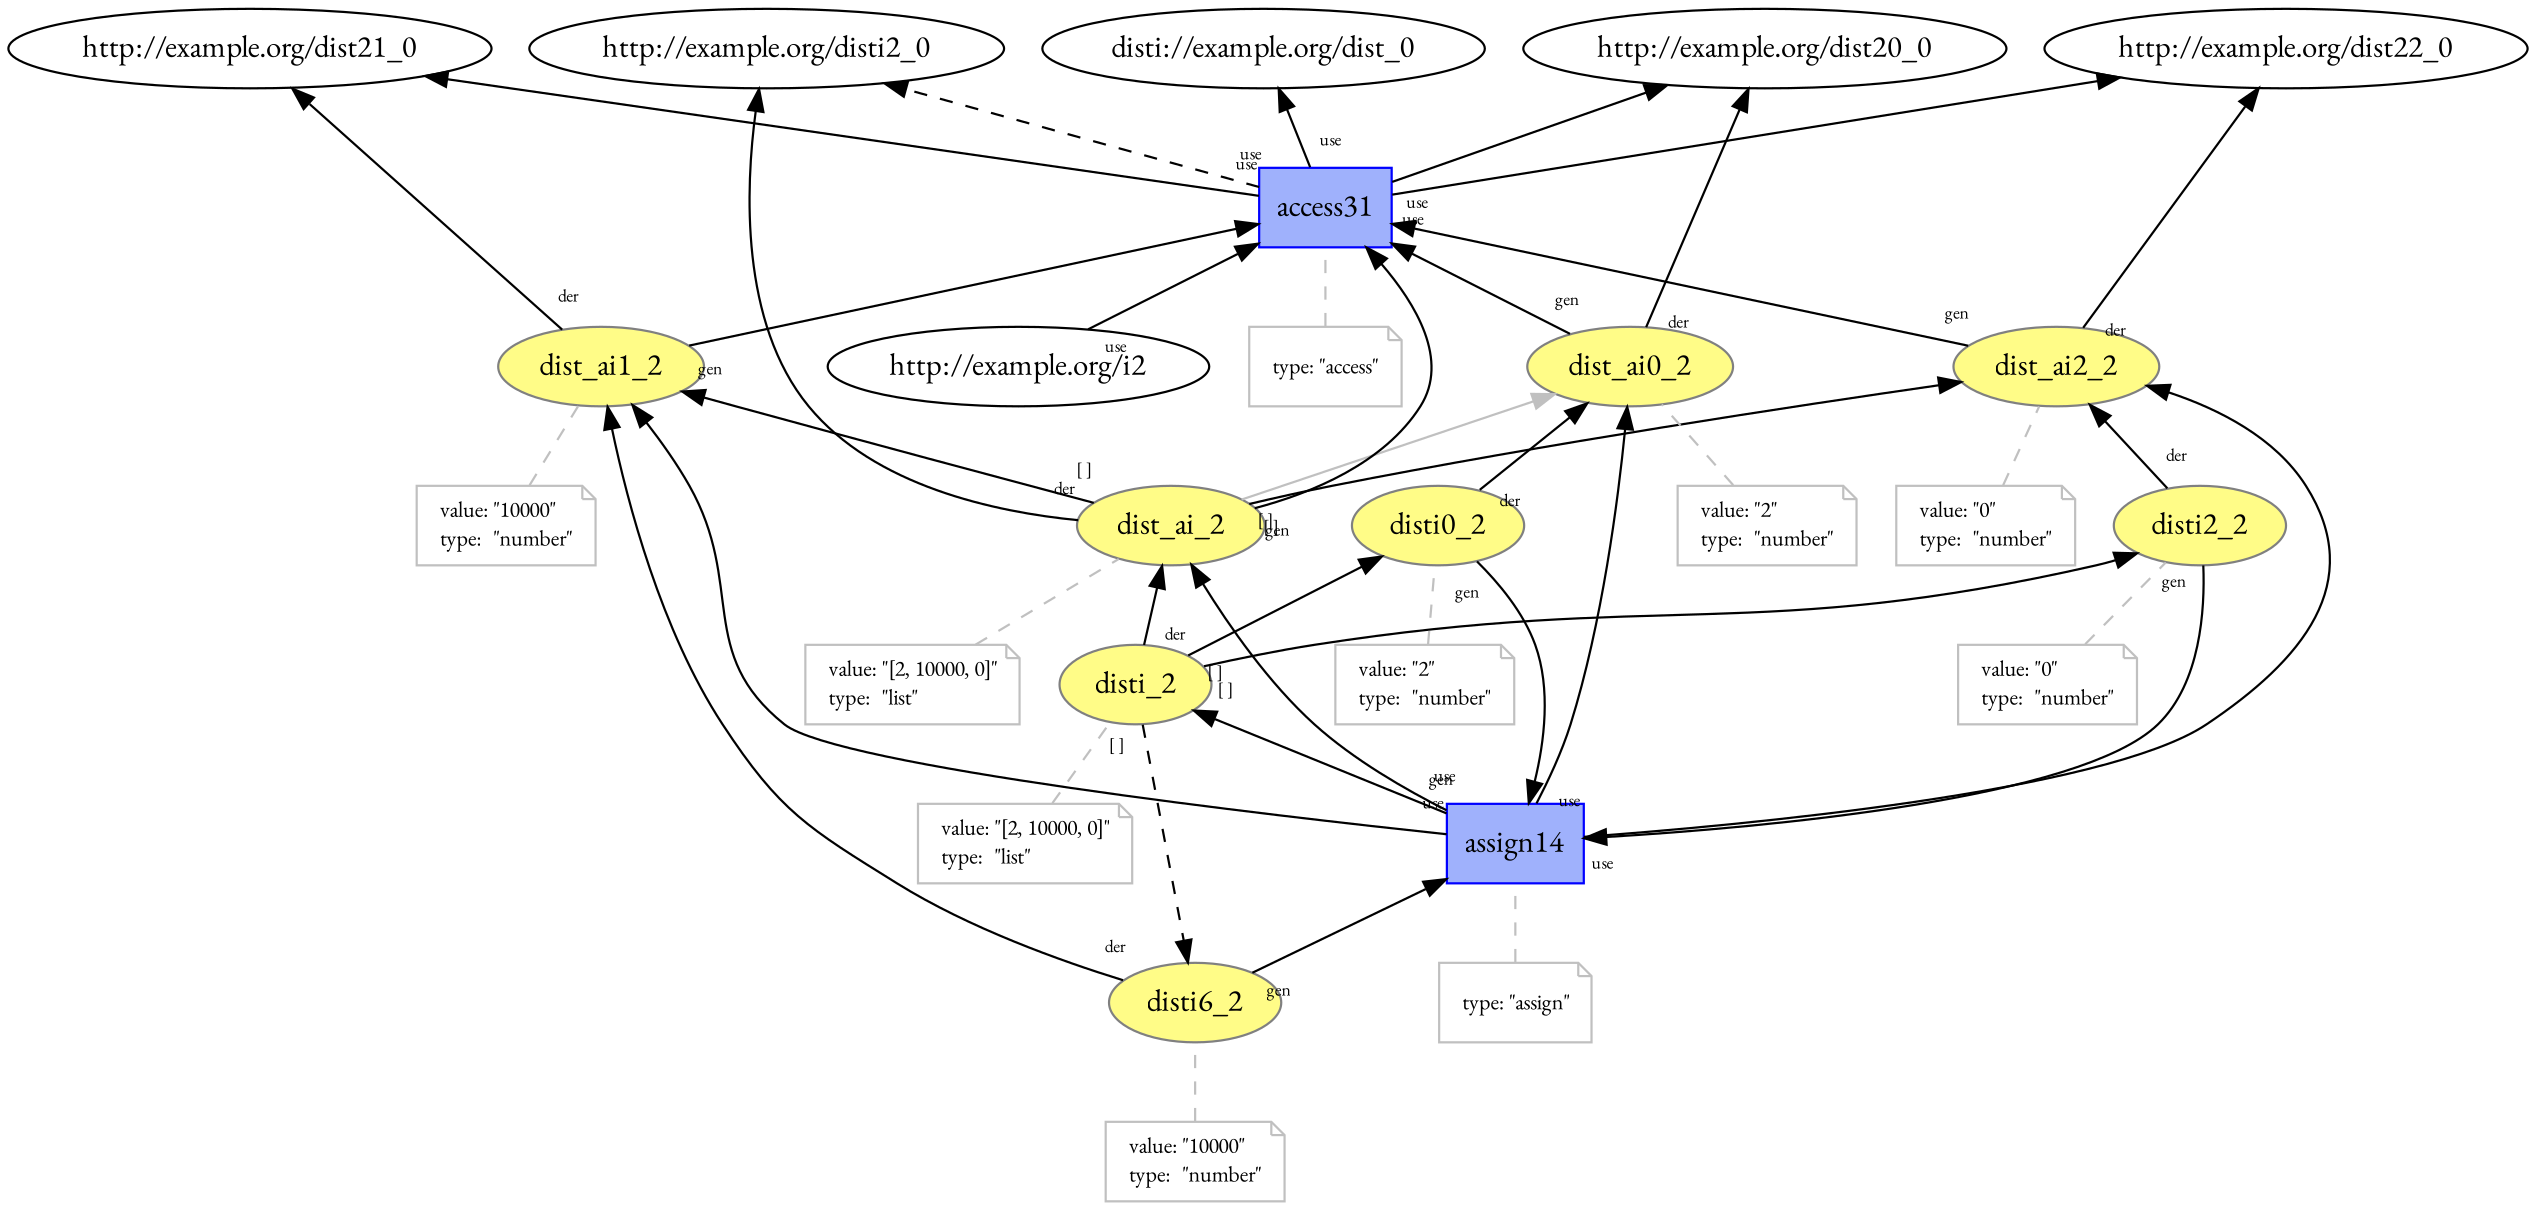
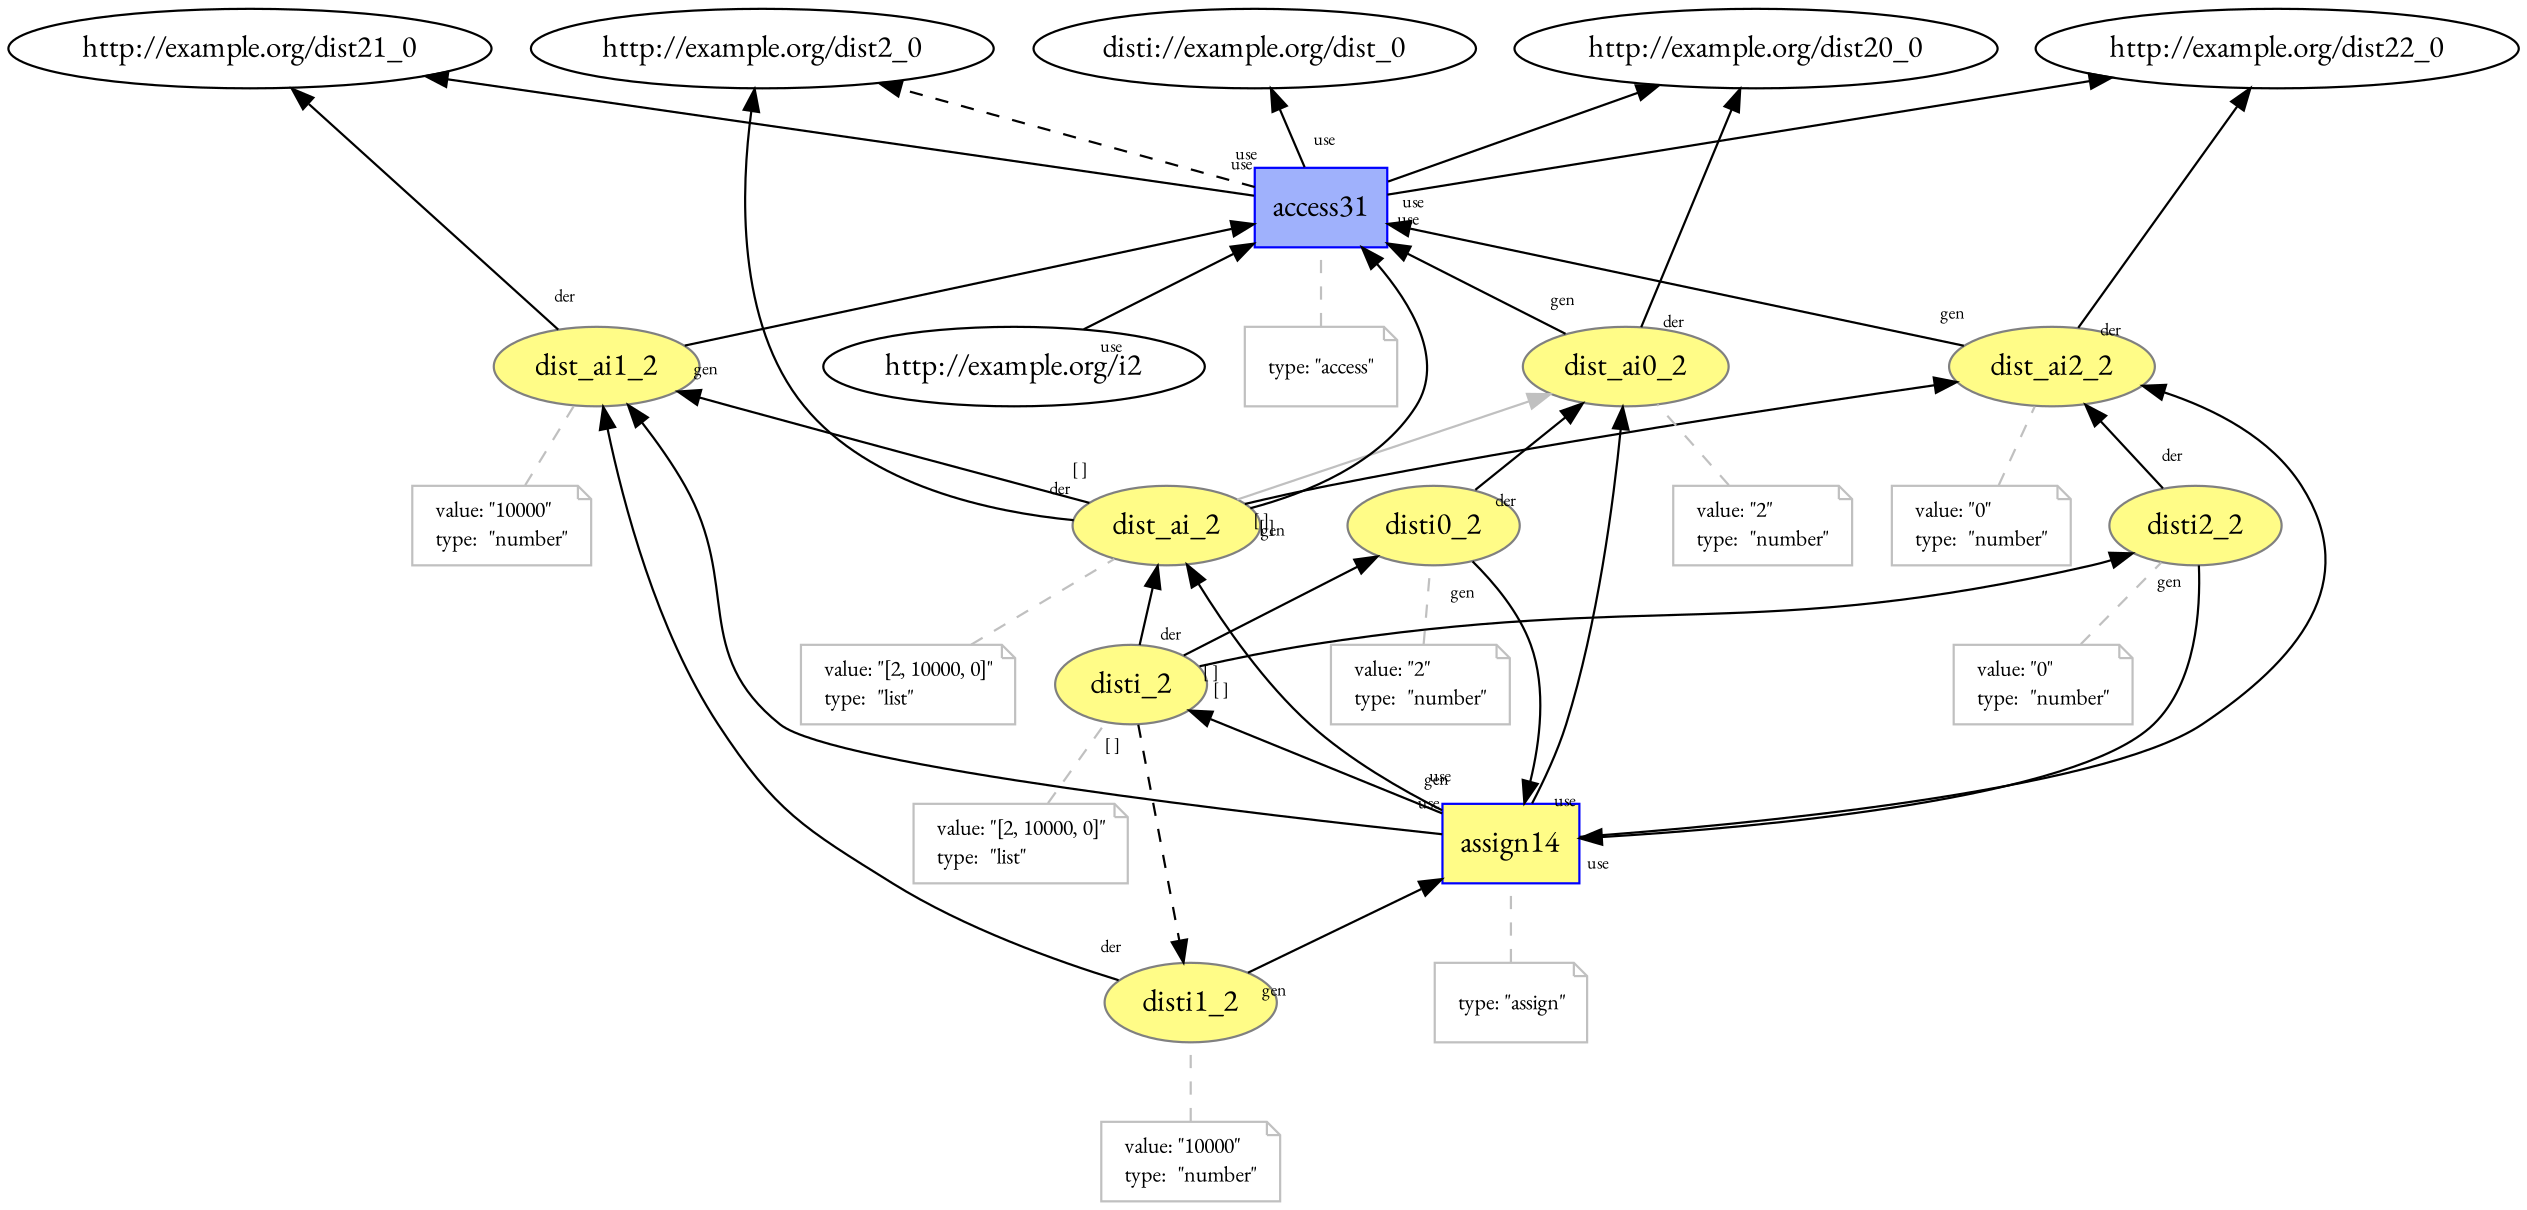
node "http://example.org/disti2_0": label "http://example.org/disti2_0" -> "http://example.org/dist2_0"
node "assign14": fillcolor #9fb1fc -> #fffc87
node "disti6_2": label "disti6_2" -> "disti1_2"
